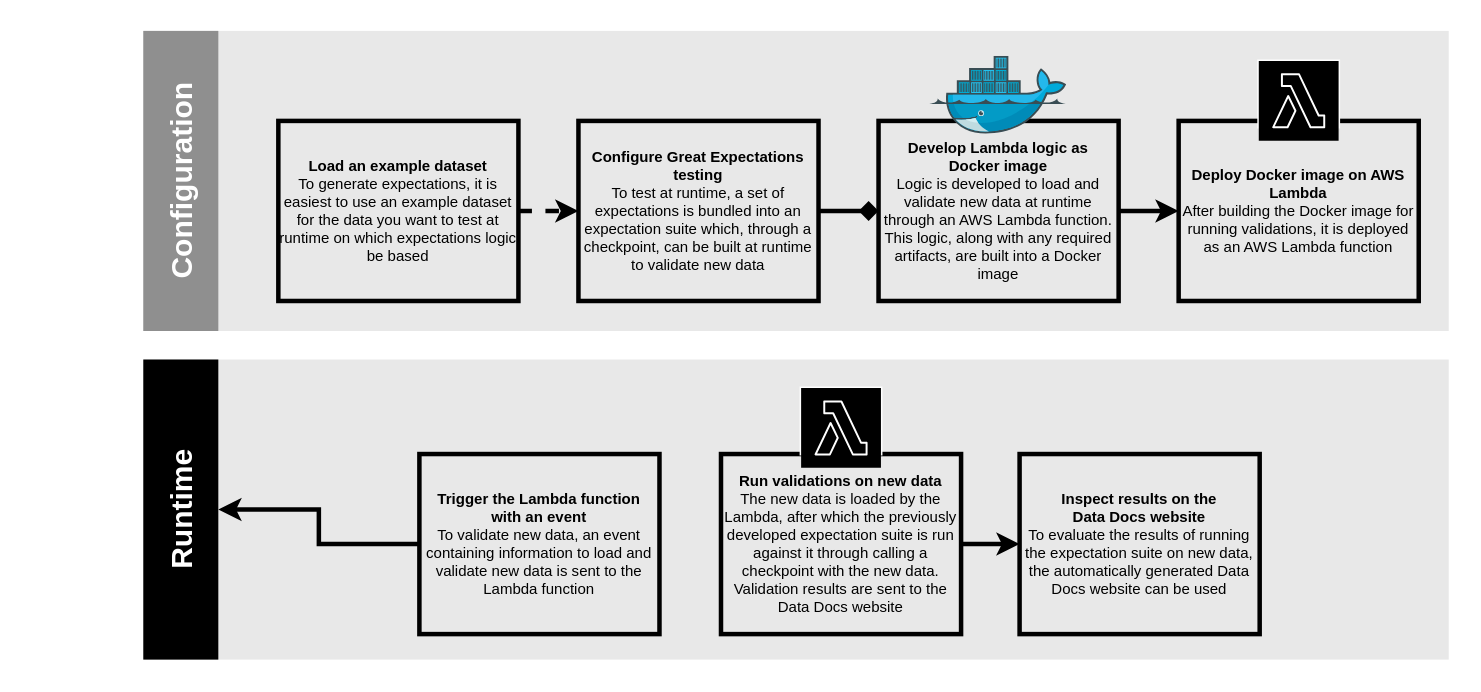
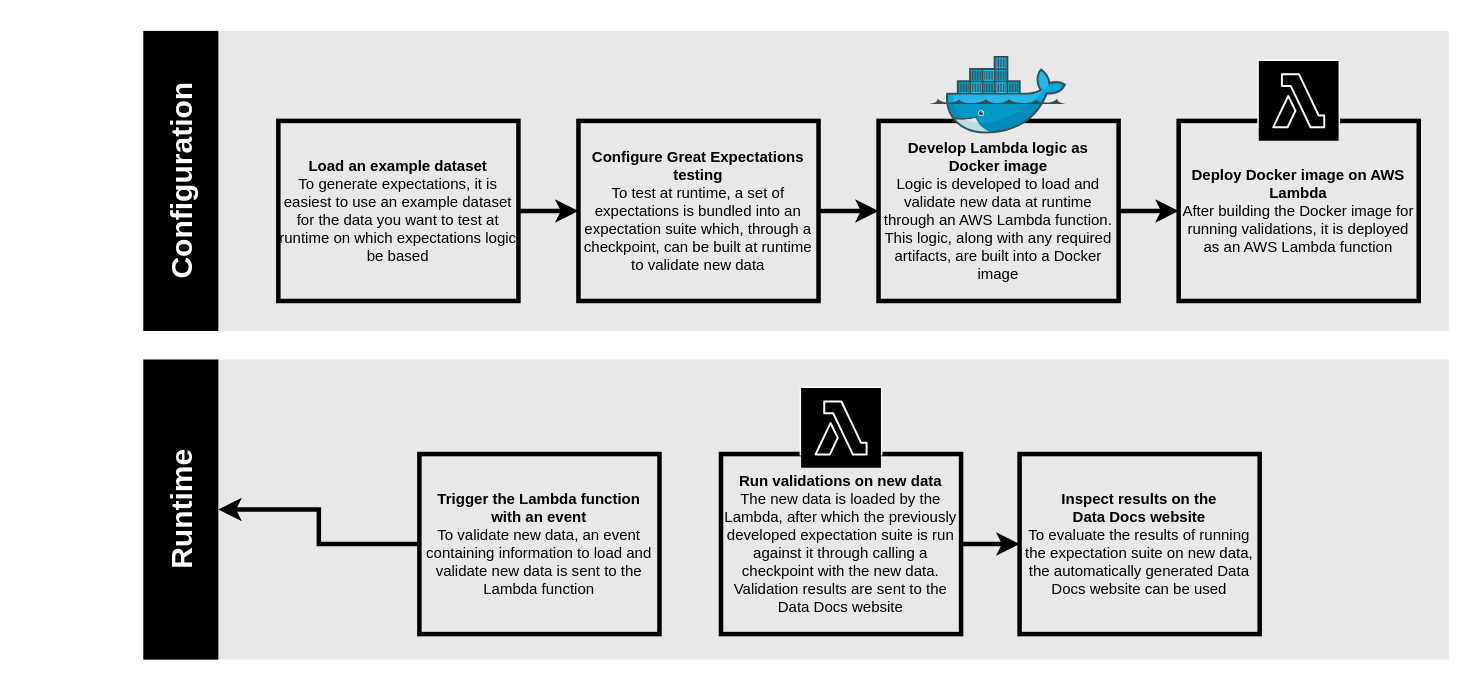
node "Configuration": fillcolor #8f8f8f -> #000000
edge "Load an example dataset To generate expectations, it is easiest to use an example dataset for the data you want to test at runtime on which expectations logic be based" -> "Configure Great Expectations testing To test at runtime, a set of expectations is bundled into an expectation suite which, through a checkpoint, can be built at runtime to validate new data": style dashed -> solid
edge "Configure Great Expectations testing To test at runtime, a set of expectations is bundled into an expectation suite which, through a checkpoint, can be built at runtime to validate new data" -> "Develop Lambda logic as Docker image Logic is developed to load and validate new data at runtime through an AWS Lambda function. This logic, along with any required artifacts, are built into a Docker image": arrowhead diamond -> classic
